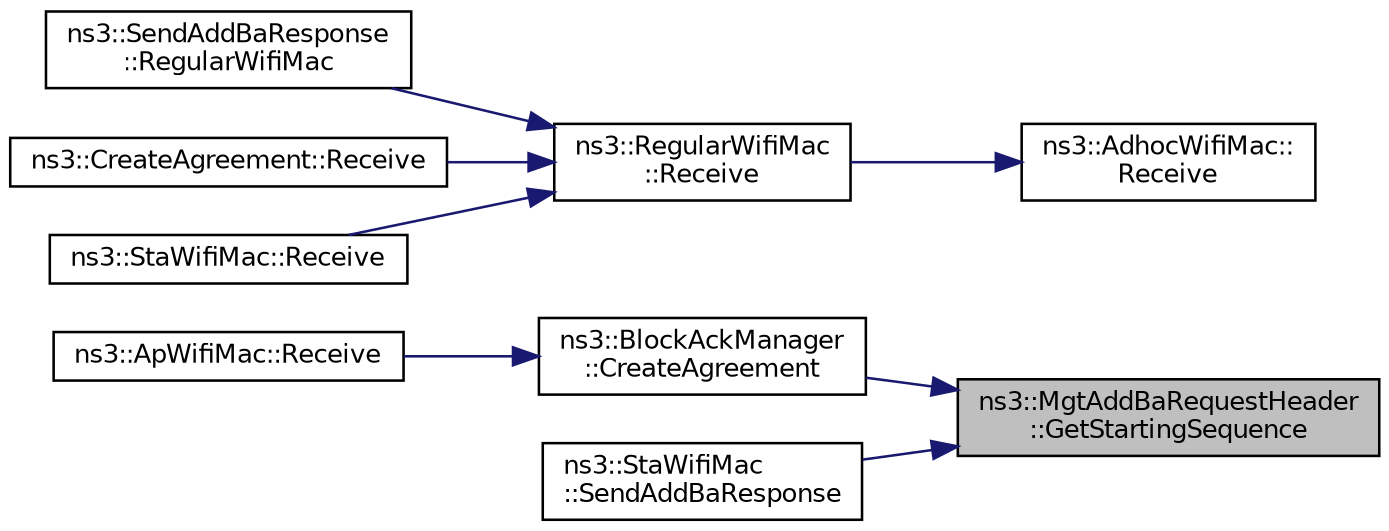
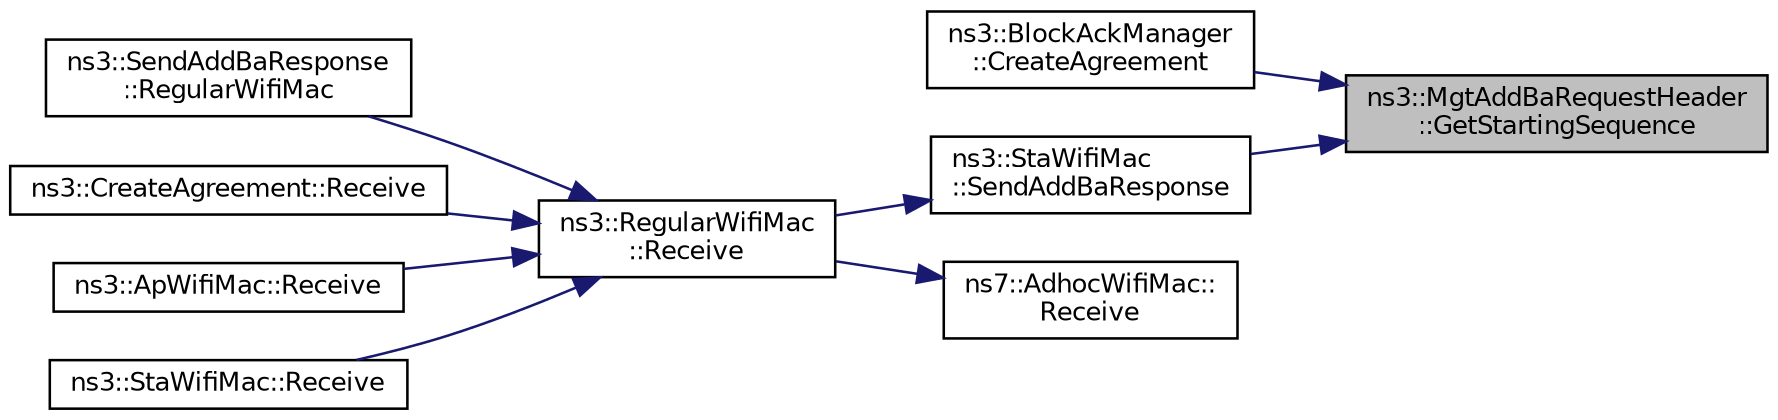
node "ns3::AdhocWifiMac:: Receive": label "ns3::AdhocWifiMac:: Receive" -> "ns7::AdhocWifiMac:: Receive"
edge "ns3::RegularWifiMac ::Receive" -> "ns3::StaWifiMac ::SendAddBaResponse": added
edge "ns3::ApWifiMac::Receive" -> "ns3::BlockAckManager ::CreateAgreement": now "ns3::ApWifiMac::Receive" -> "ns3::RegularWifiMac ::Receive"
